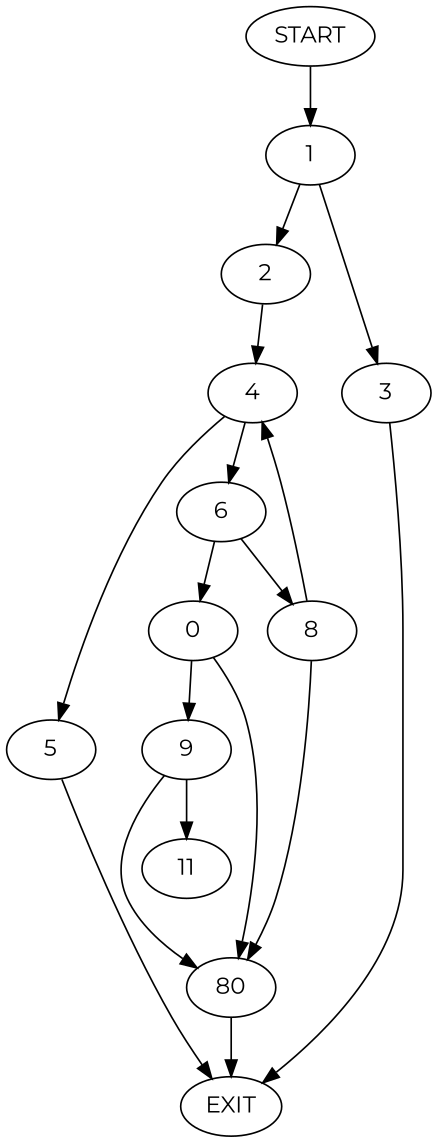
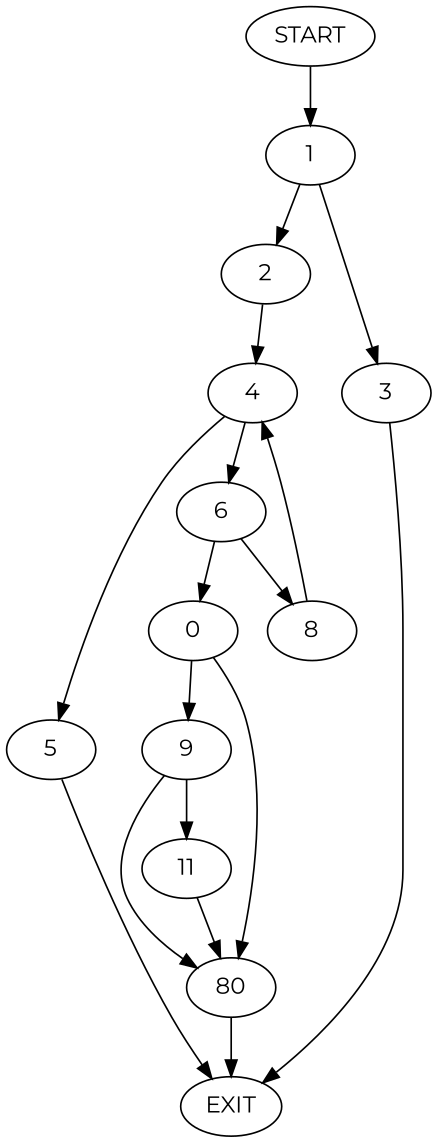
edge "8" -> "80": now "11" -> "80"
